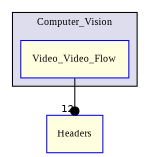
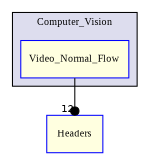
node "Video_Video_Flow": label "Video_Video_Flow" -> "Video_Normal_Flow"
